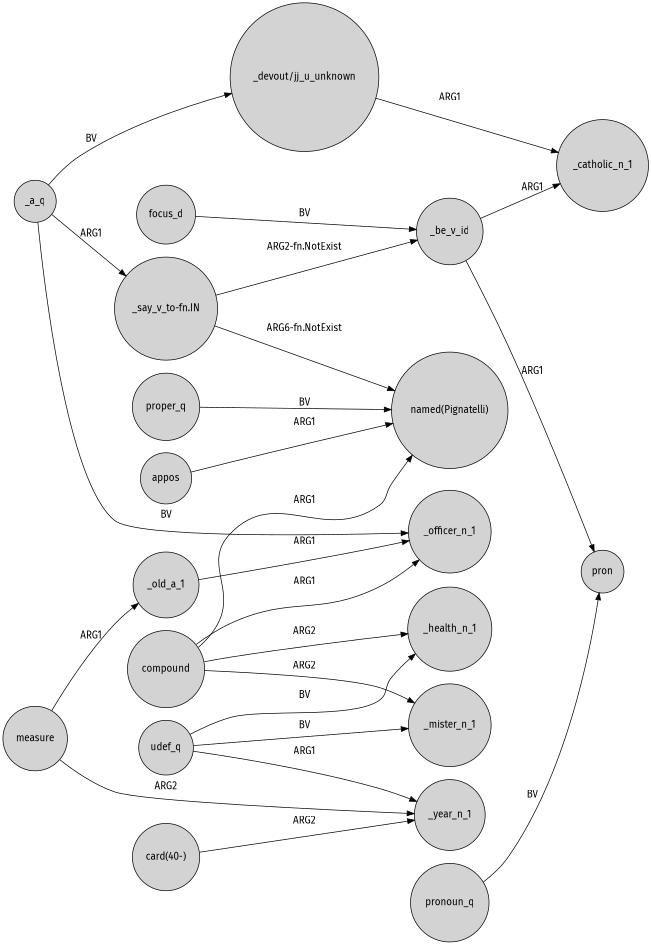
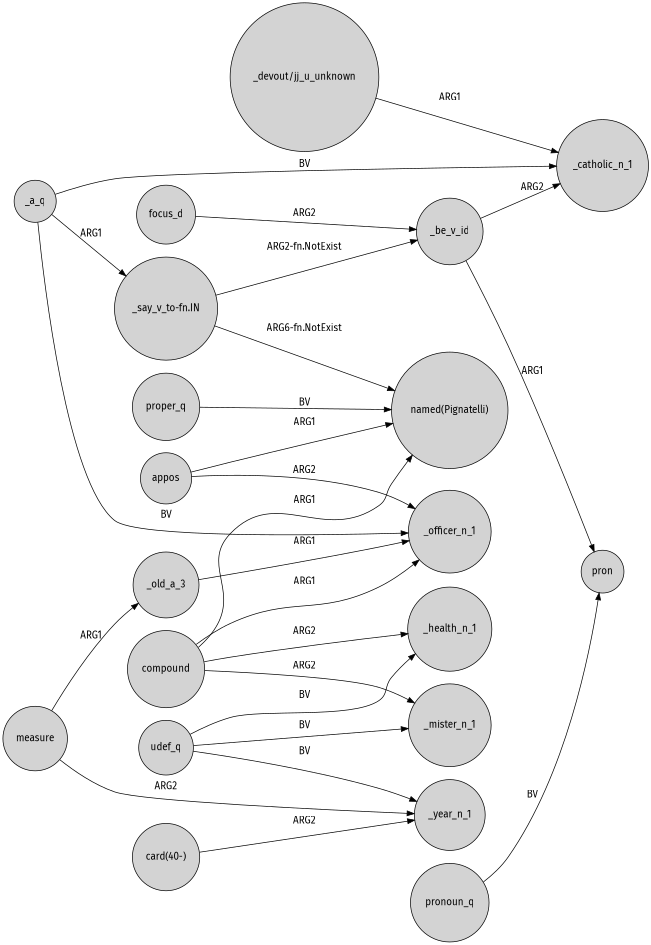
edge "_a_q" -> "_devout/jj_u_unknown": now "_a_q" -> "_catholic_n_1"
edge "_be_v_id" -> "_catholic_n_1": label "ARG1" -> "ARG2"
edge "focus_d" -> "_be_v_id": label "BV" -> "ARG2"
edge "appos" -> "_officer_n_1": added, label "ARG2"
node "_old_a_1": label "_old_a_1" -> "_old_a_3"
edge "udef_q" -> "_year_n_1": label "ARG1" -> "BV"
